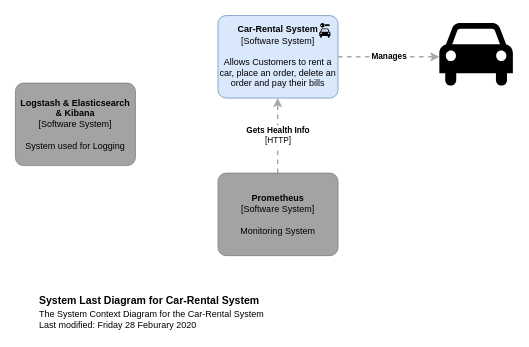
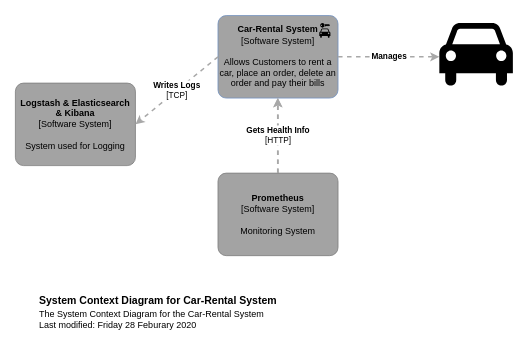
node "Car-Rental System [Software System] Allows Customers to rent a car, place an order, delete an order and pay their bills": fillcolor #dae8fc -> #a3a3a3
edge "Car-Rental System [Software System] Allows Customers to rent a car, place an order, delete an order and pay their bills" -> "Logstash & Elasticsearch & Kibana [Software System] System used for Logging": added, label "Writes Logs [TCP]"
edge "Prometheus [Software System] Monitoring System" -> "Car-Rental System [Software System] Allows Customers to rent a car, place an order, delete an order and pay their bills": added, label "Gets Health Info [HTTP]"
node "System Last Diagram for Car-Rental System": label "System Last Diagram for Car-Rental System" -> "System Context Diagram for Car-Rental System"
